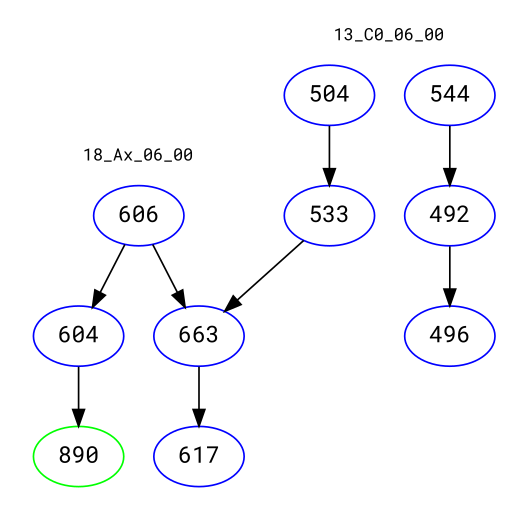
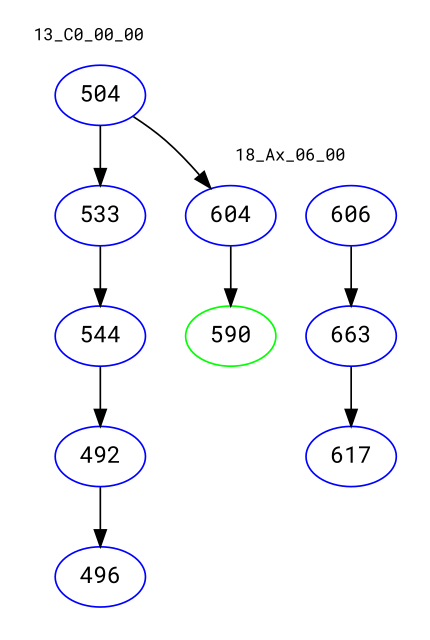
cluster "13_C0_06_00": label "13_C0_06_00" -> "13_C0_00_00"
edge "533" -> "663": now "533" -> "544"
edge "606" -> "604": now "504" -> "604"
node "890": label "890" -> "590"
